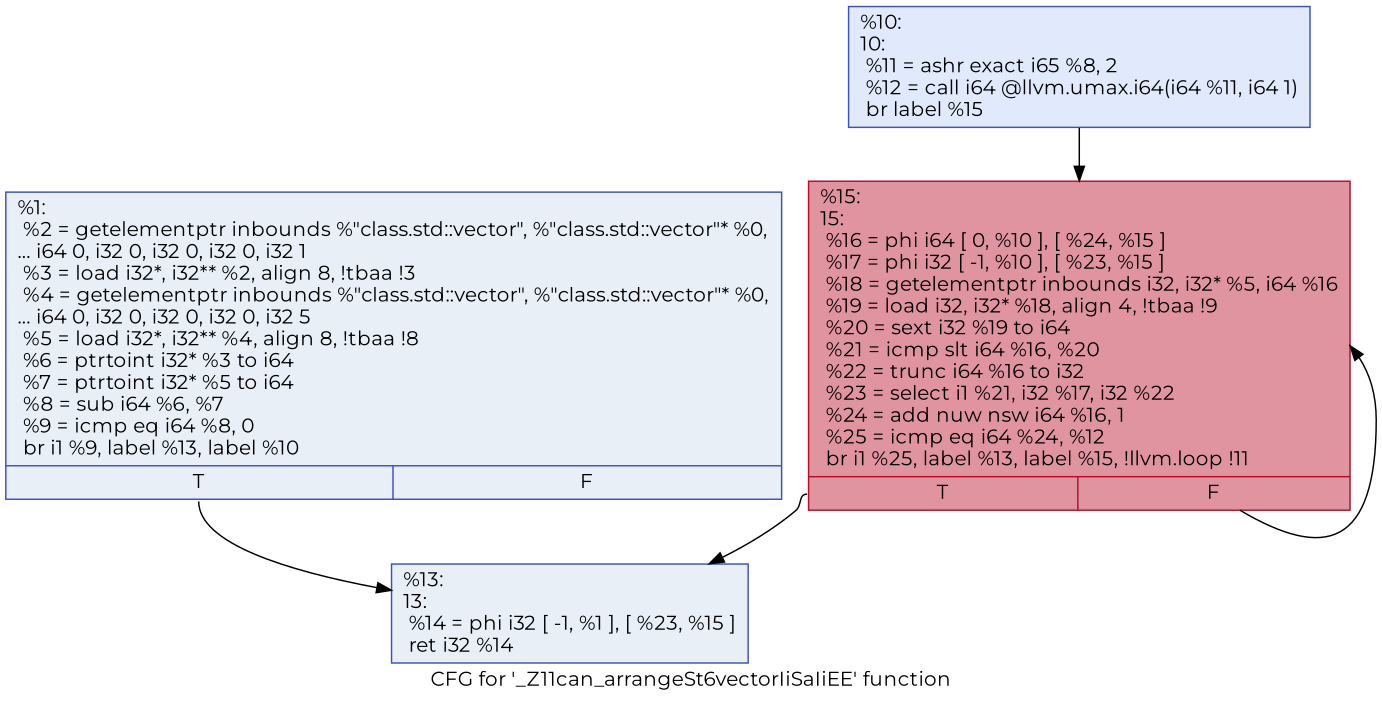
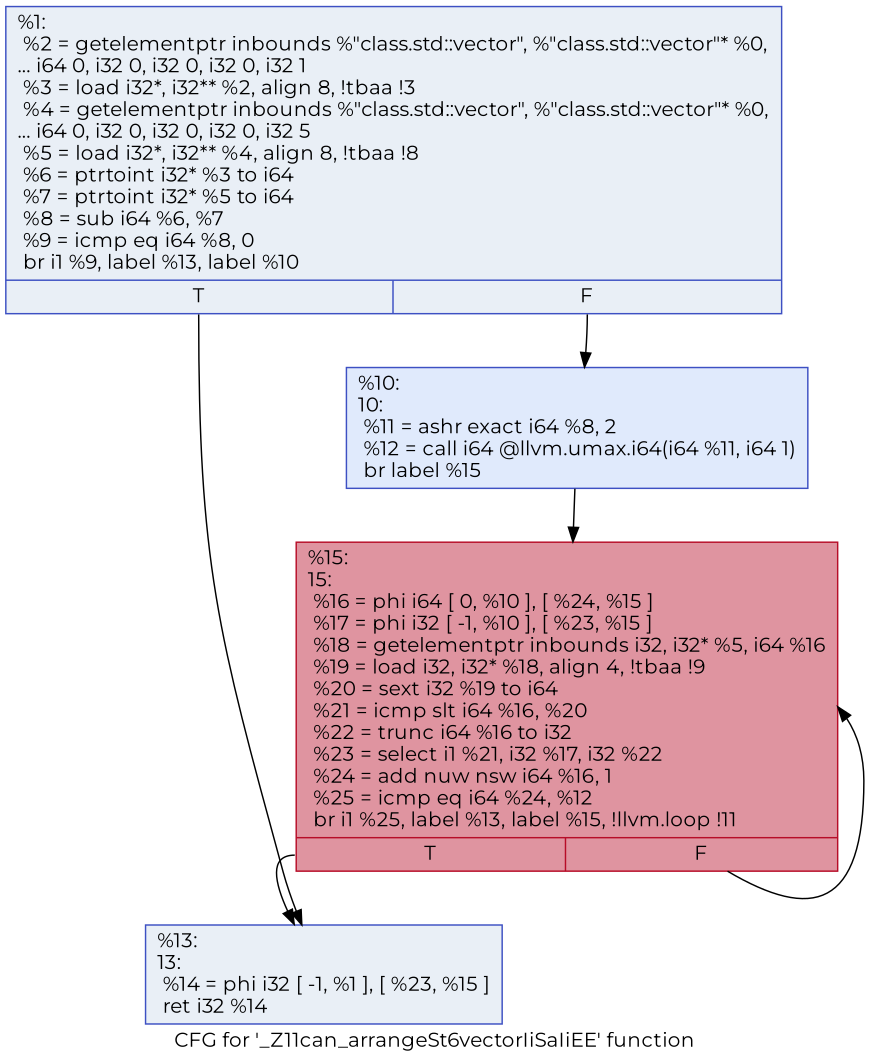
node "%10:": text "%11 = ashr exact i65 %8, 2" -> "%11 = ashr exact i64 %8, 2"
edge "%1:" -> "%10:": added
